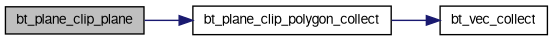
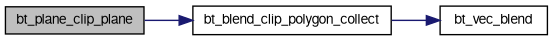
node "bt_plane_clip_polygon_collect": label "bt_plane_clip_polygon_collect" -> "bt_blend_clip_polygon_collect"
node "bt_vec_collect": label "bt_vec_collect" -> "bt_vec_blend"
